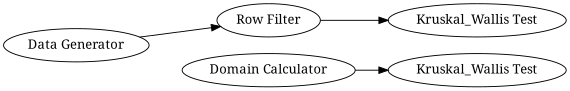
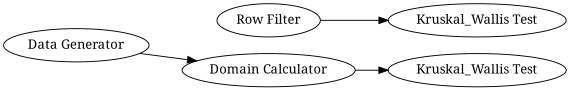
edge "Data Generator" -> "Row Filter": now "Data Generator" -> "Domain Calculator"
